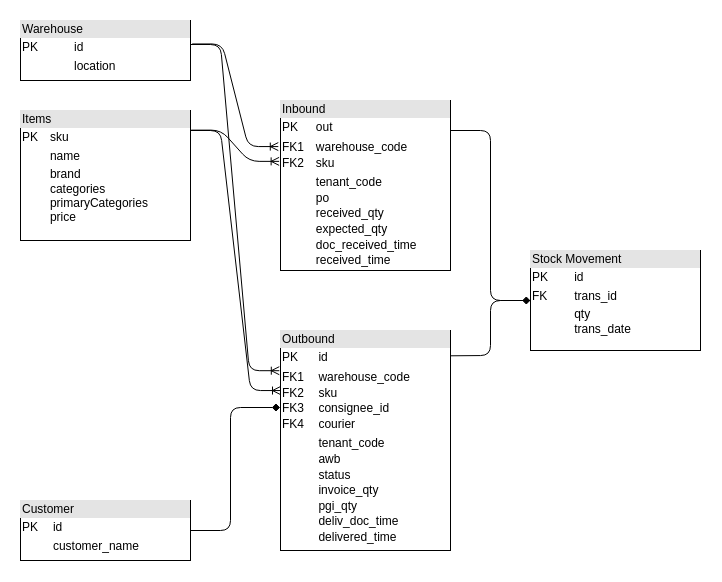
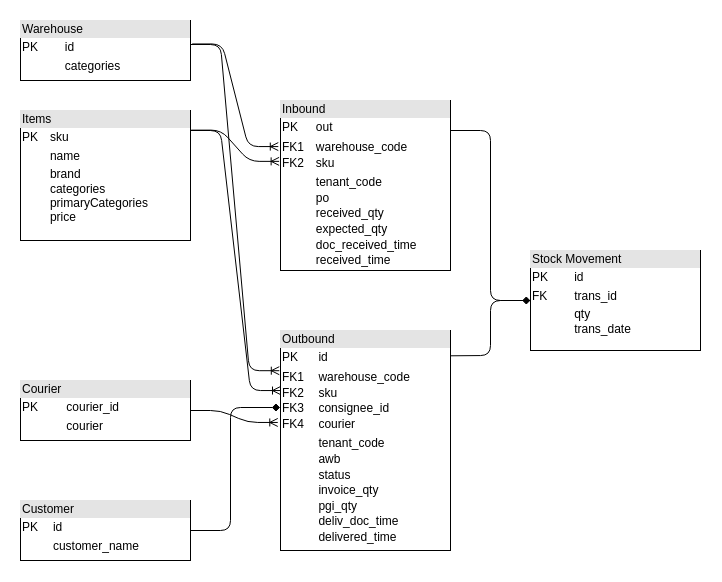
node "Warehouse PK id location": label "Warehouse PK id location" -> "Warehouse PK id categories"
node "Courier PK courier_id courier": added
edge "Courier PK courier_id courier" -> "Outbound PK id FK1 FK2 FK3 FK4 warehouse_code sku consignee_id courier tenant_code awb status invoice_qty pgi_qty deliv_doc_time delivered_time": added
